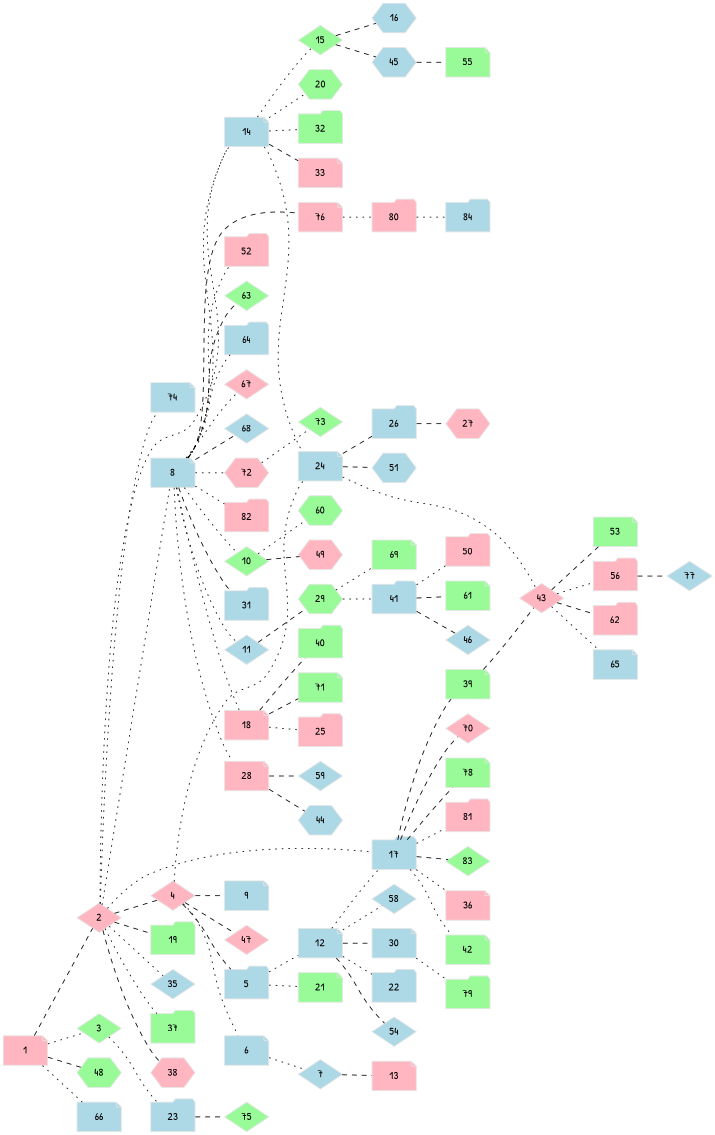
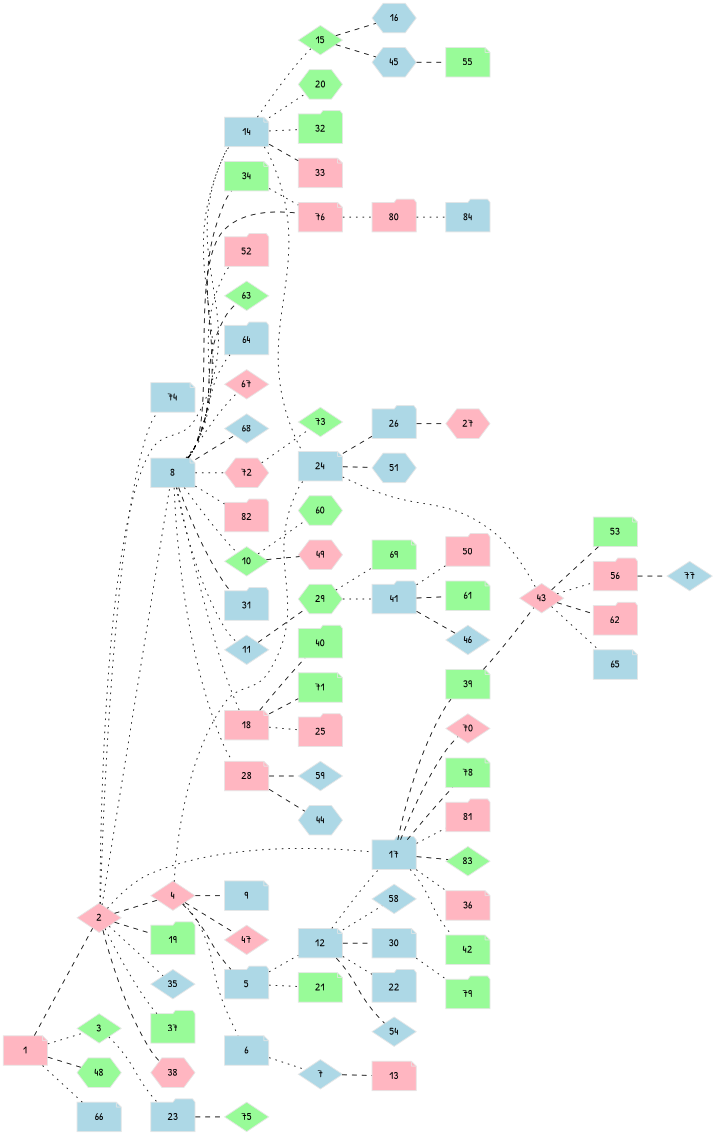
node "34": added
